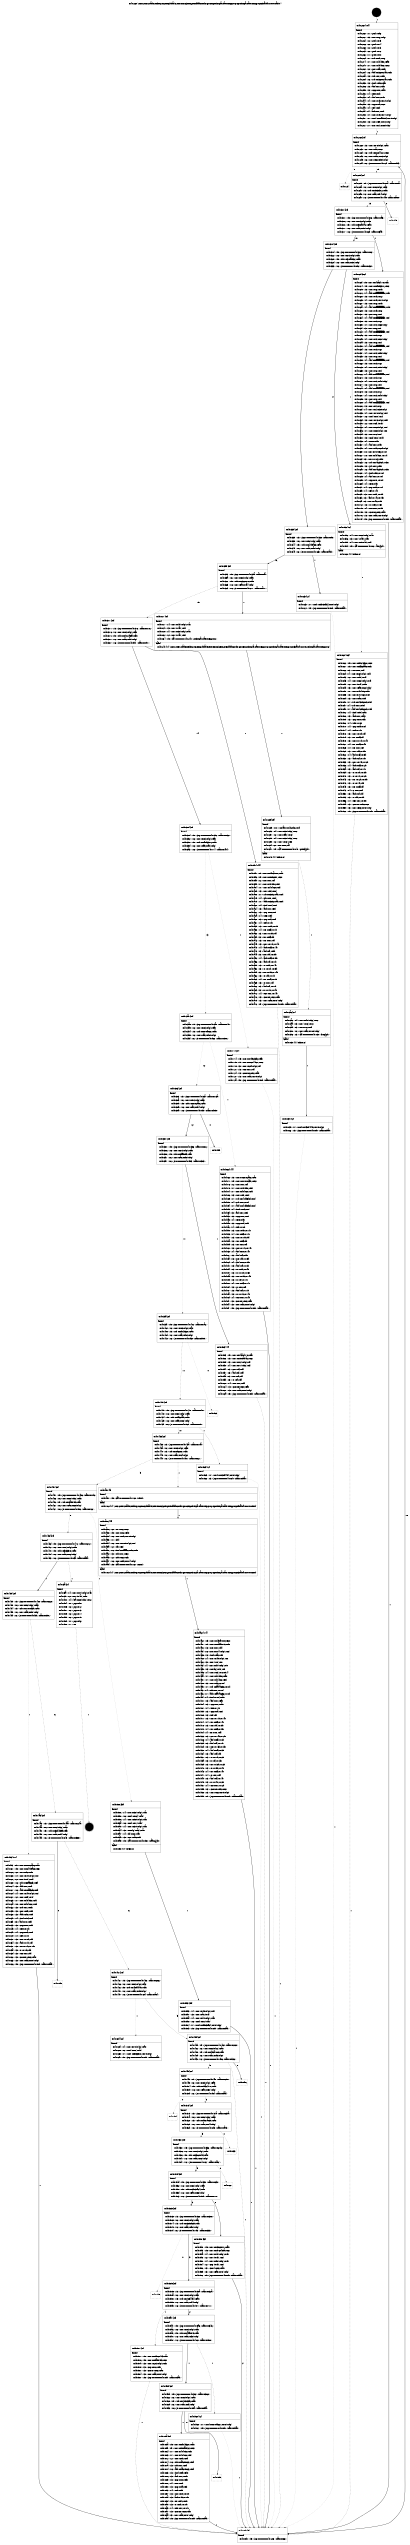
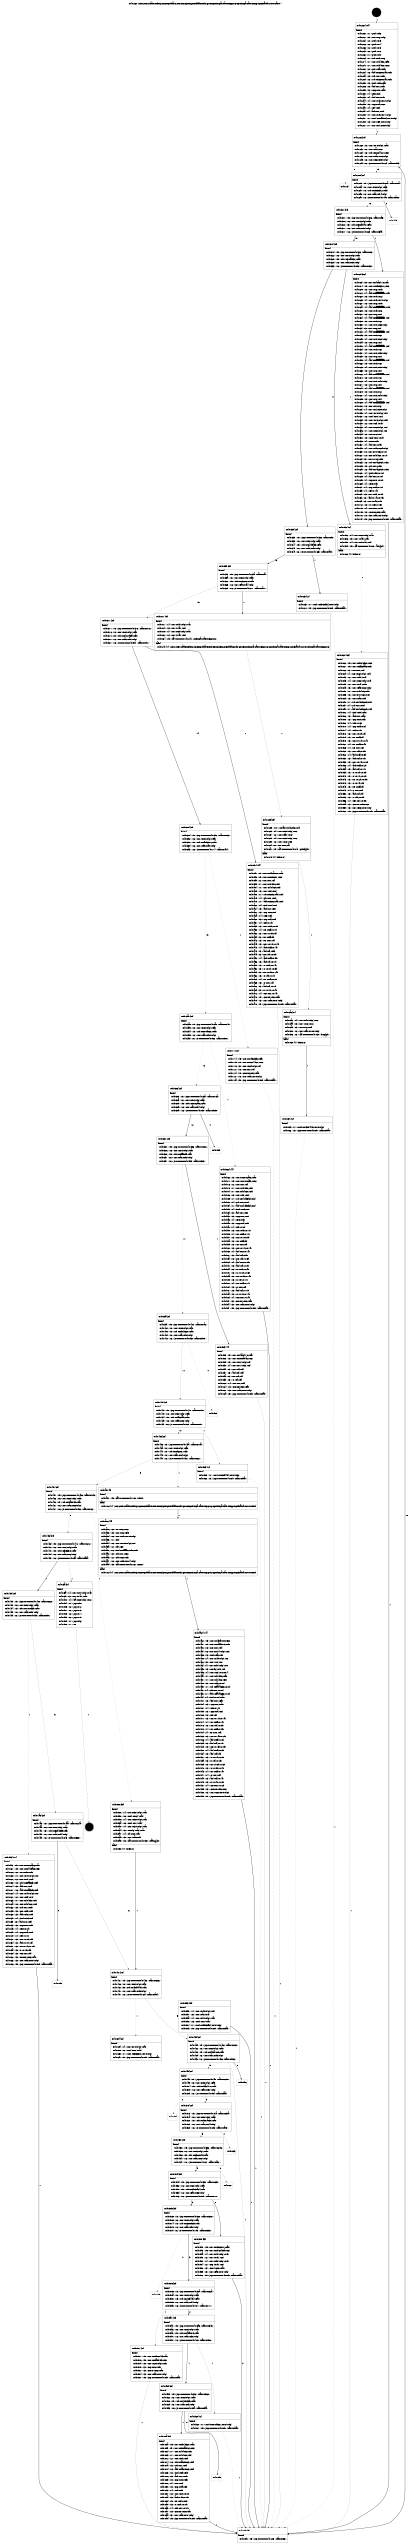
edge "0x401c77 [18]" -> "0x401c89 [29]": style bold -> dashed
edge "0x40198c [39]" -> "0x4019b3 [29]": now "0x40198c [39]" -> "0x4014c1 [28]"
